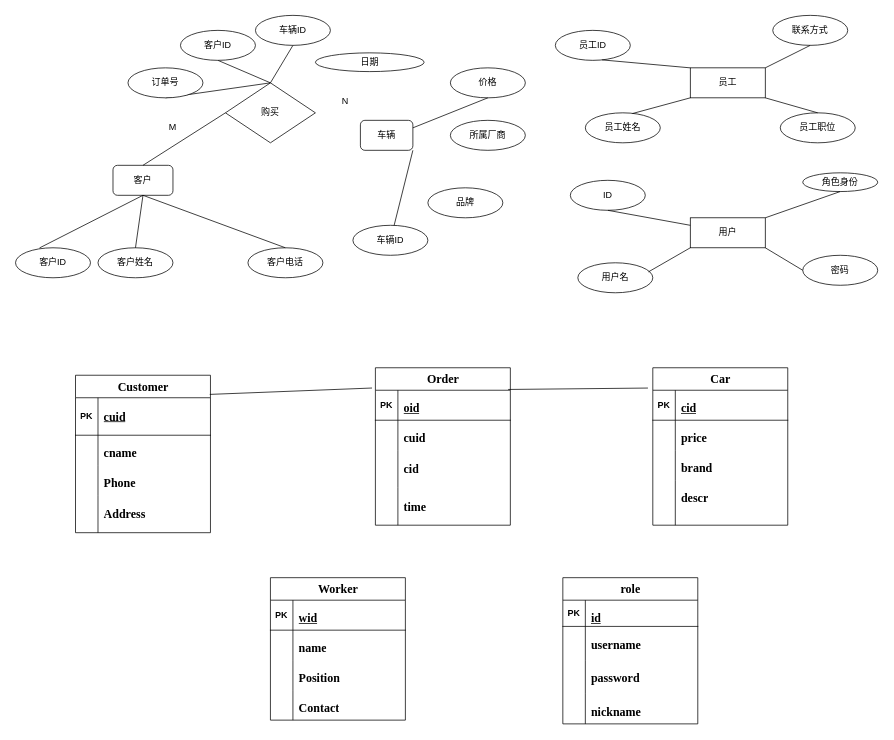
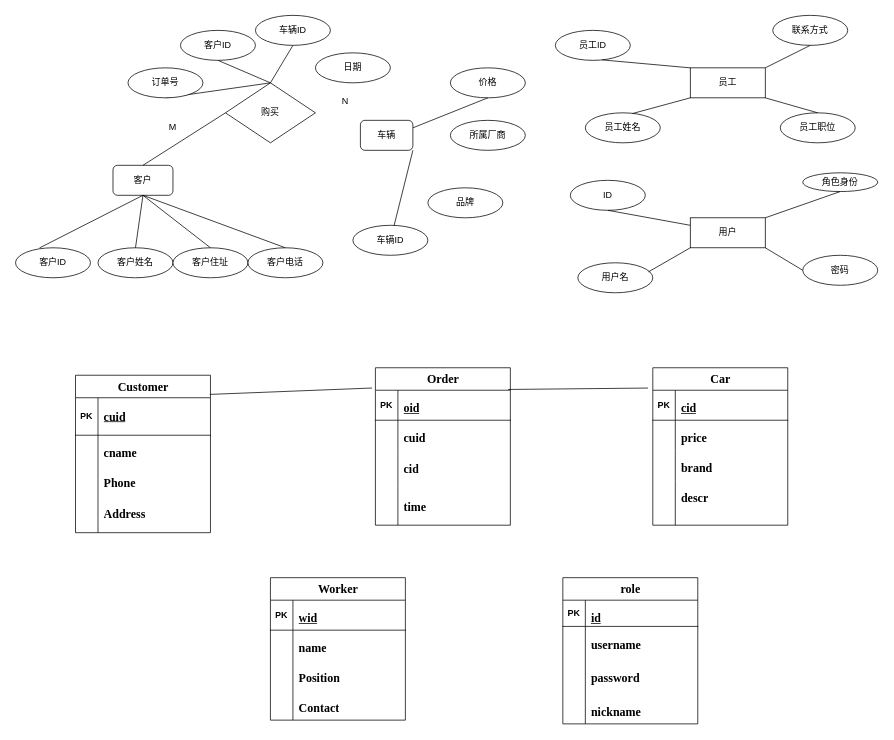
node "日期": size 109x19 -> 75x30
edge "客户" -- "客户住址": added
node "客户住址": added
